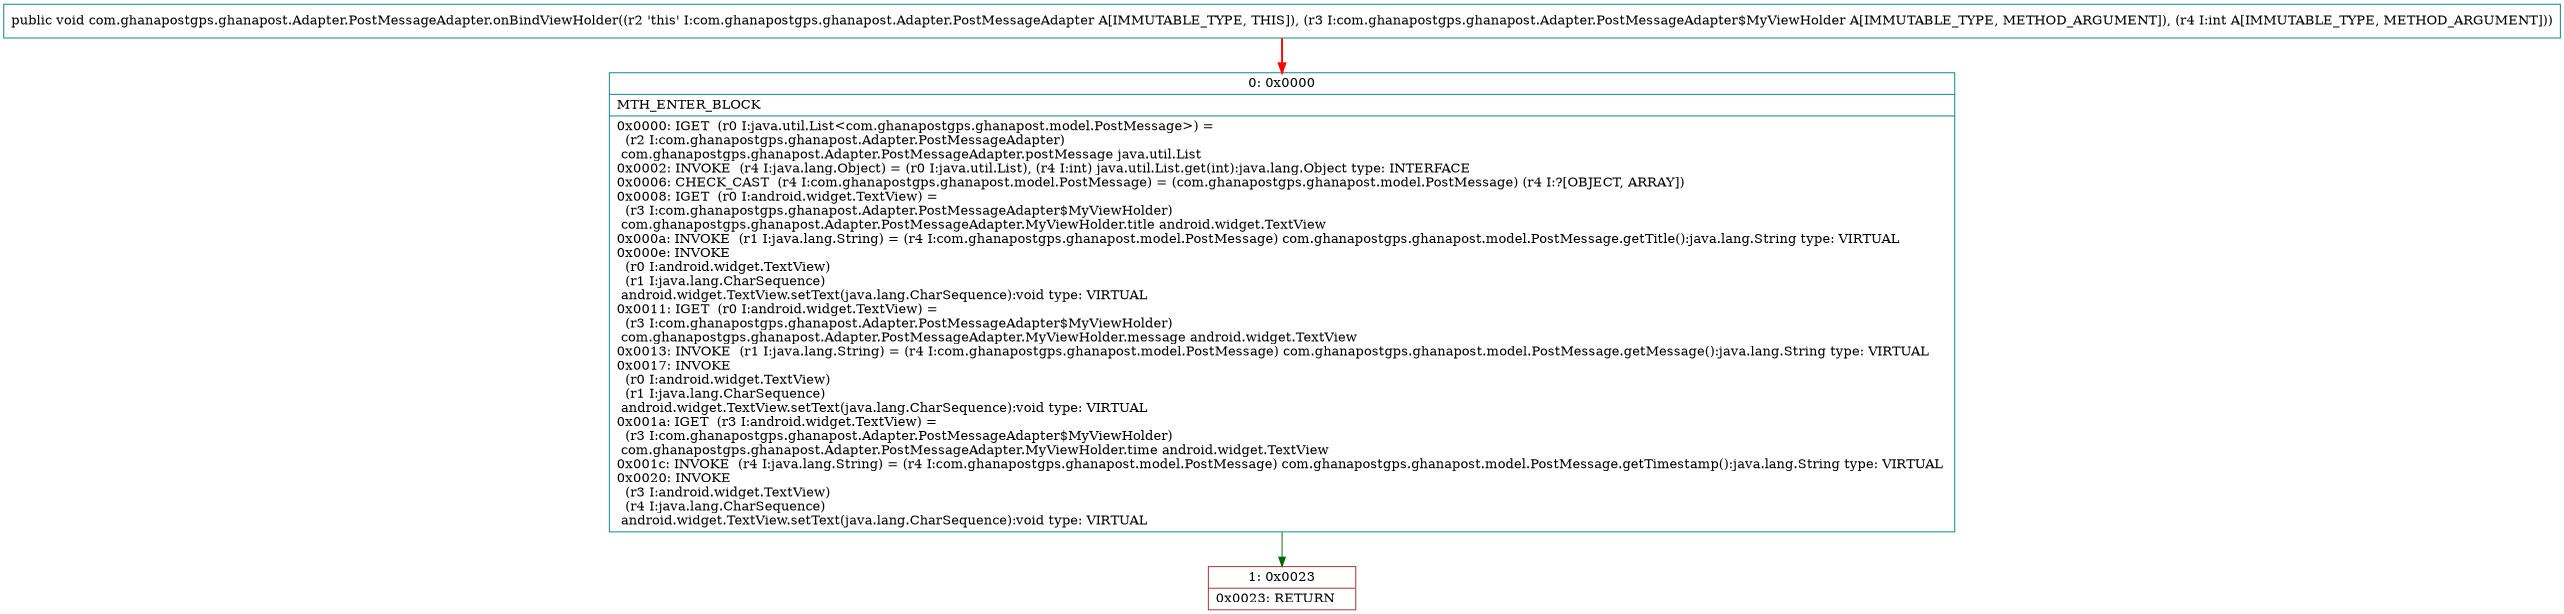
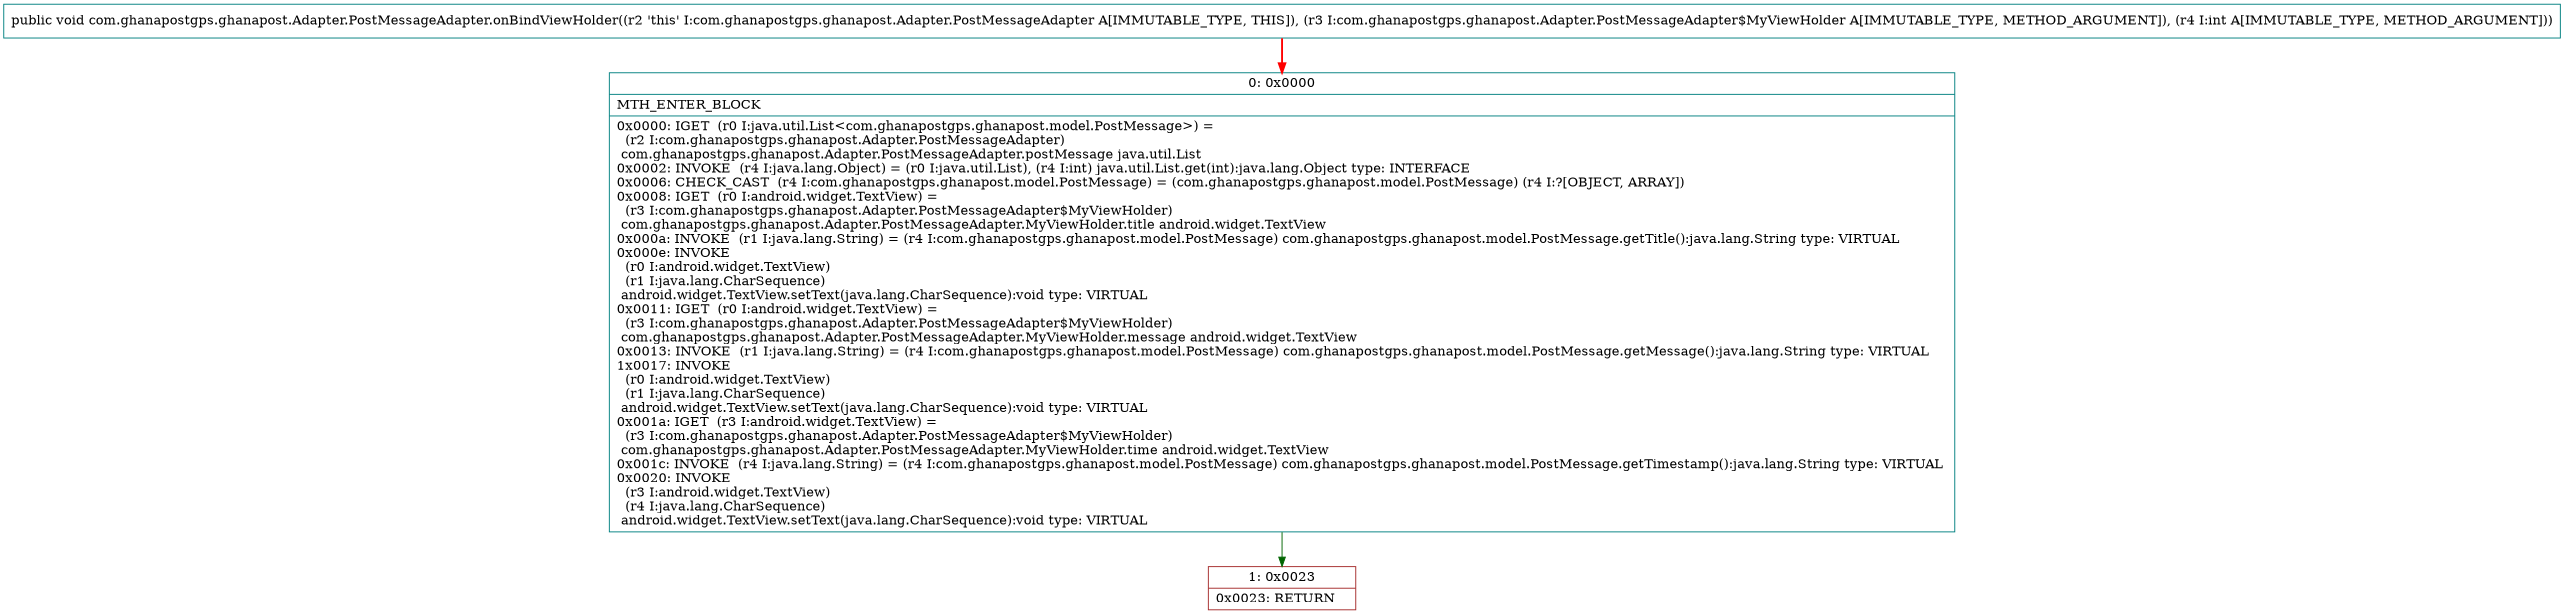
node "0: 0x0000": text "0x0017: INVOKE" -> "1x0017: INVOKE"
